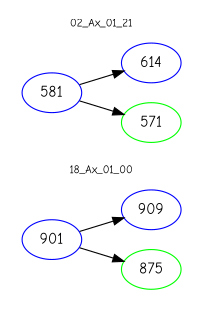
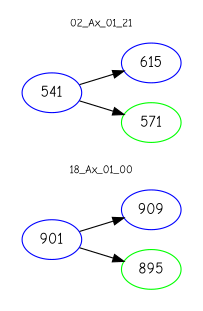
node "614": label "614" -> "615"
node "581": label "581" -> "541"
node "875": label "875" -> "895"
